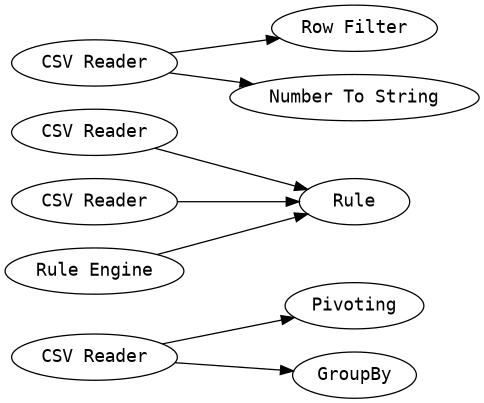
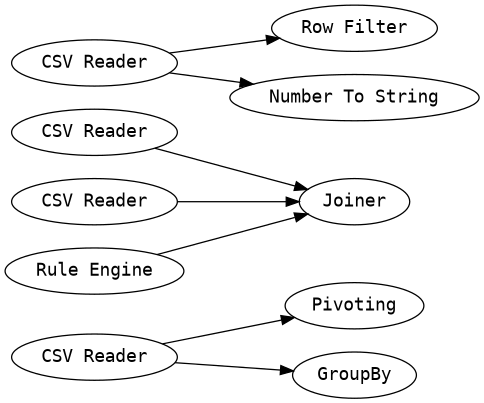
node "Rule": label "Rule" -> "Joiner"
